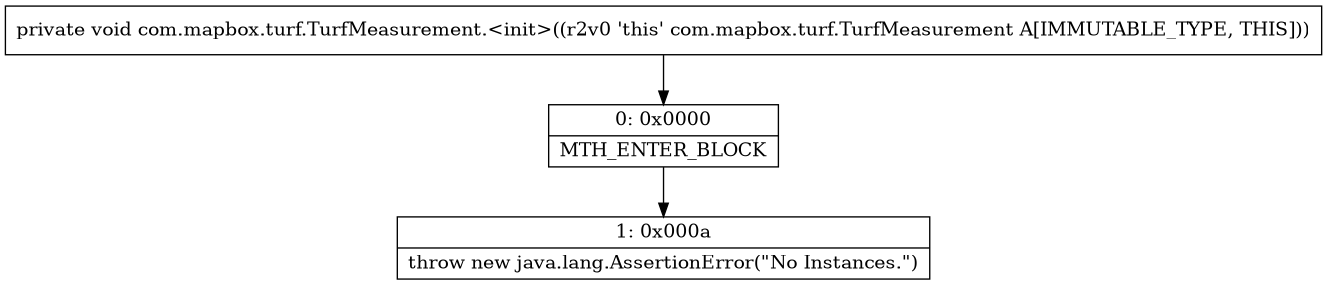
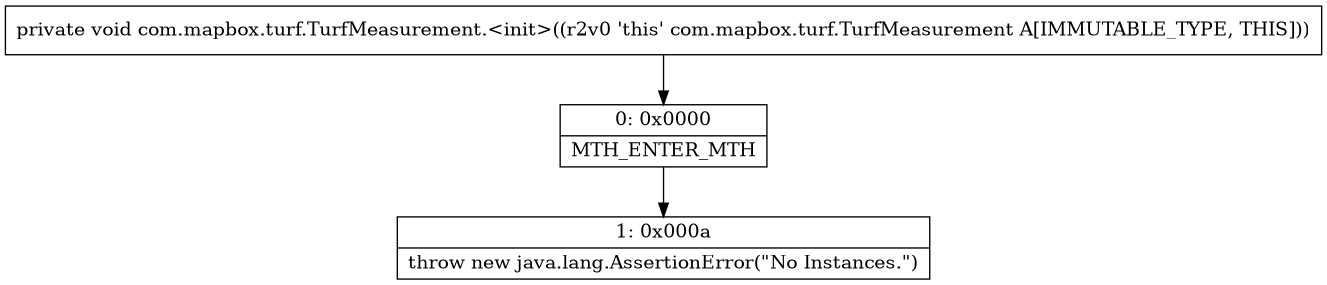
node "0: 0x0000": text "MTH_ENTER_BLOCK" -> "MTH_ENTER_MTH"
